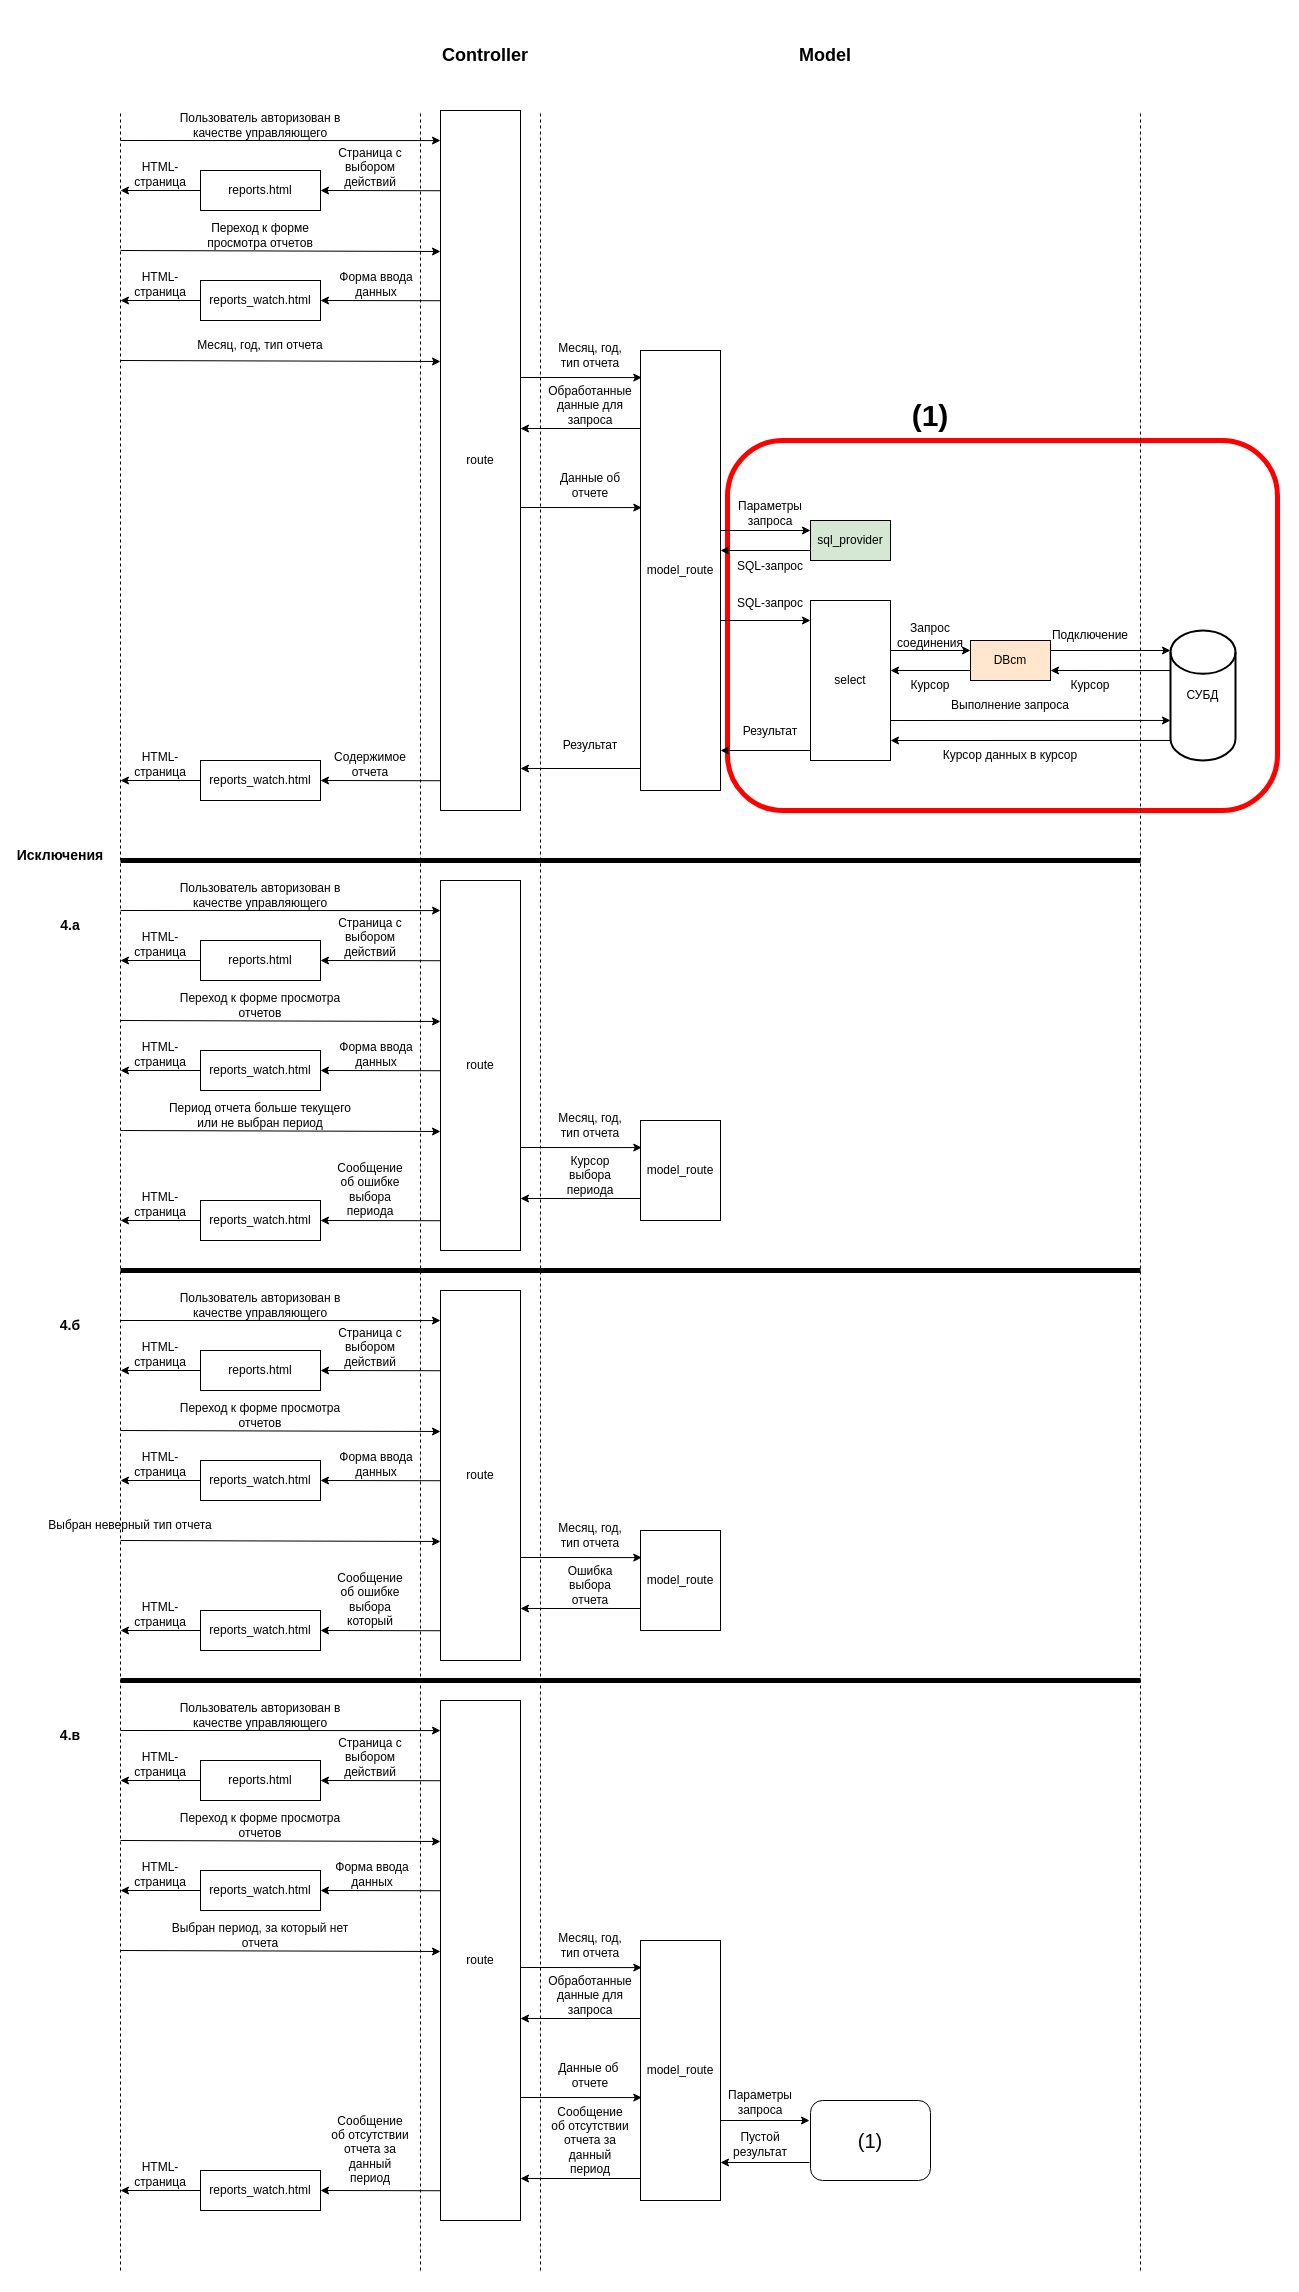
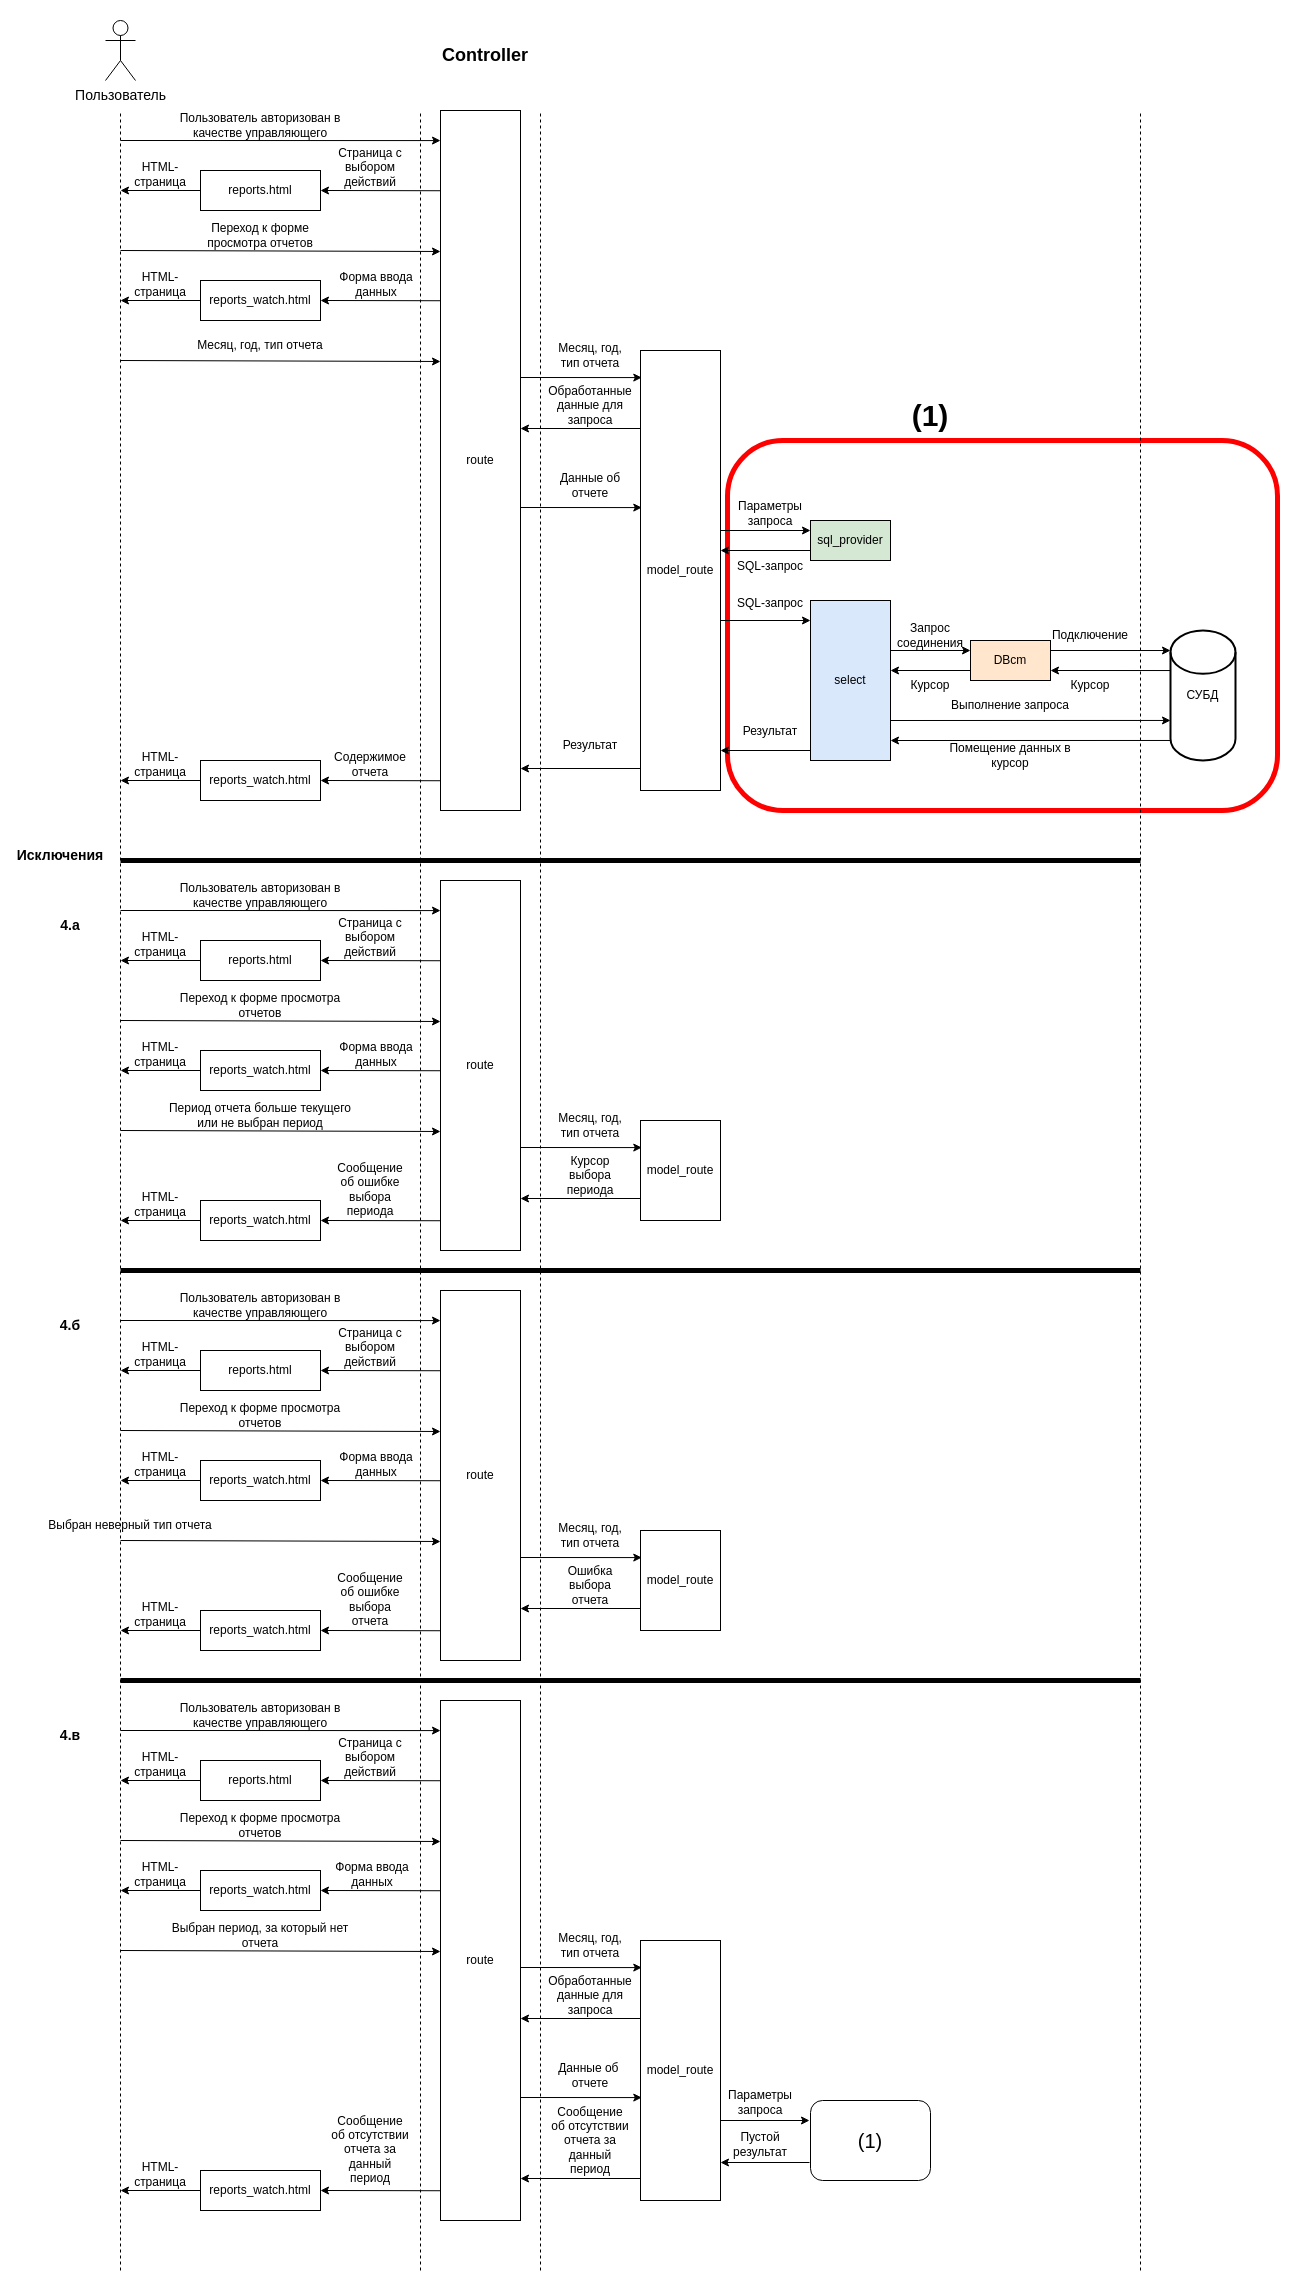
node "Пользователь": added
node "Model": removed
node "select": fillcolor #ffffff -> #dae8fc
node "Курсор данных в курсор": label "Курсор данных в курсор" -> "Помещение данных в курсор"
node "Сообщение об ошибке выбора который": label "Сообщение об ошибке выбора который" -> "Сообщение об ошибке выбора отчета"
